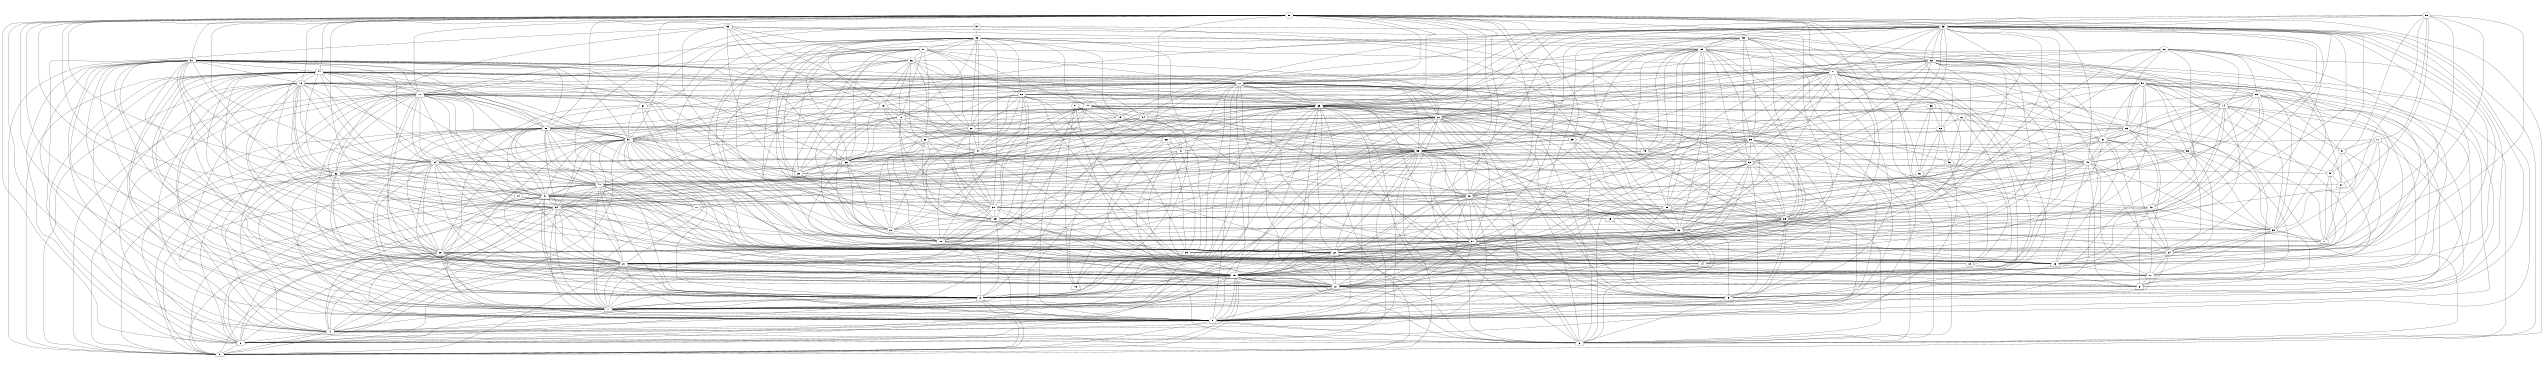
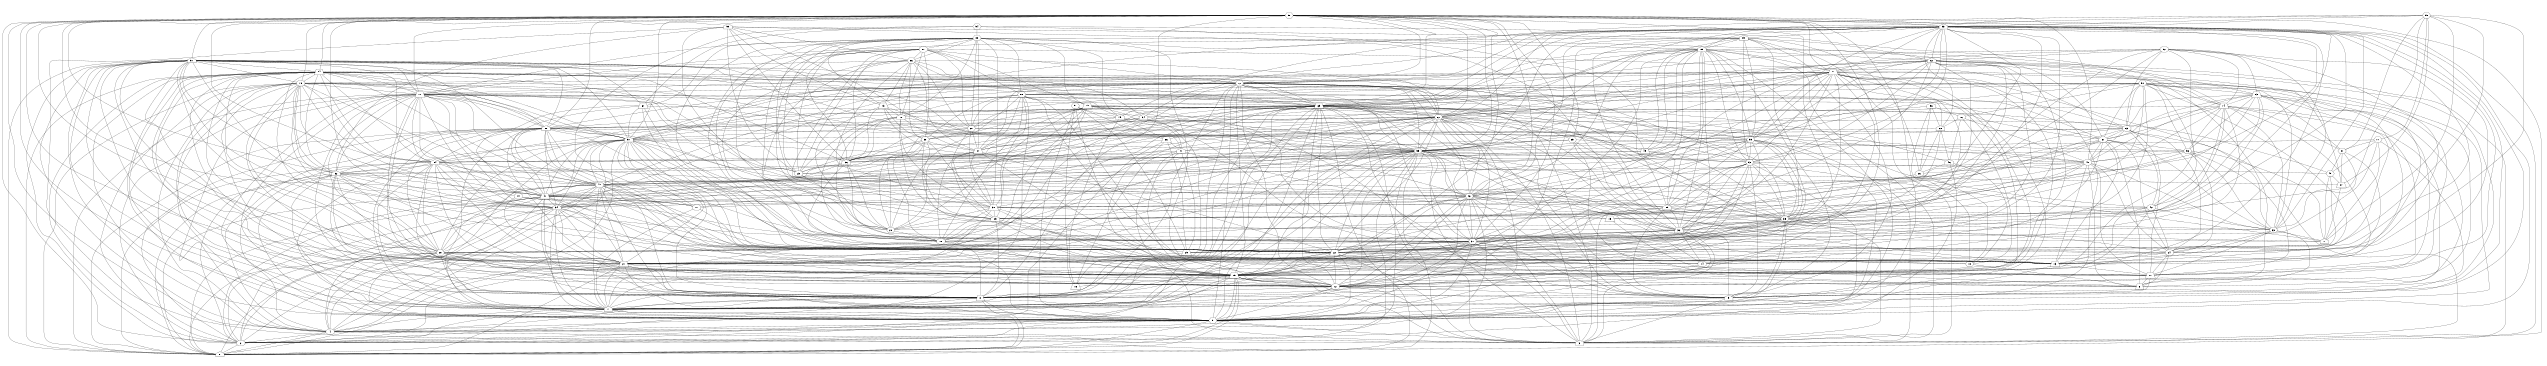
edge "49" -> "59": now "55" -> "59"
edge "39" -> "43": added
edge "14" -> "58": removed
